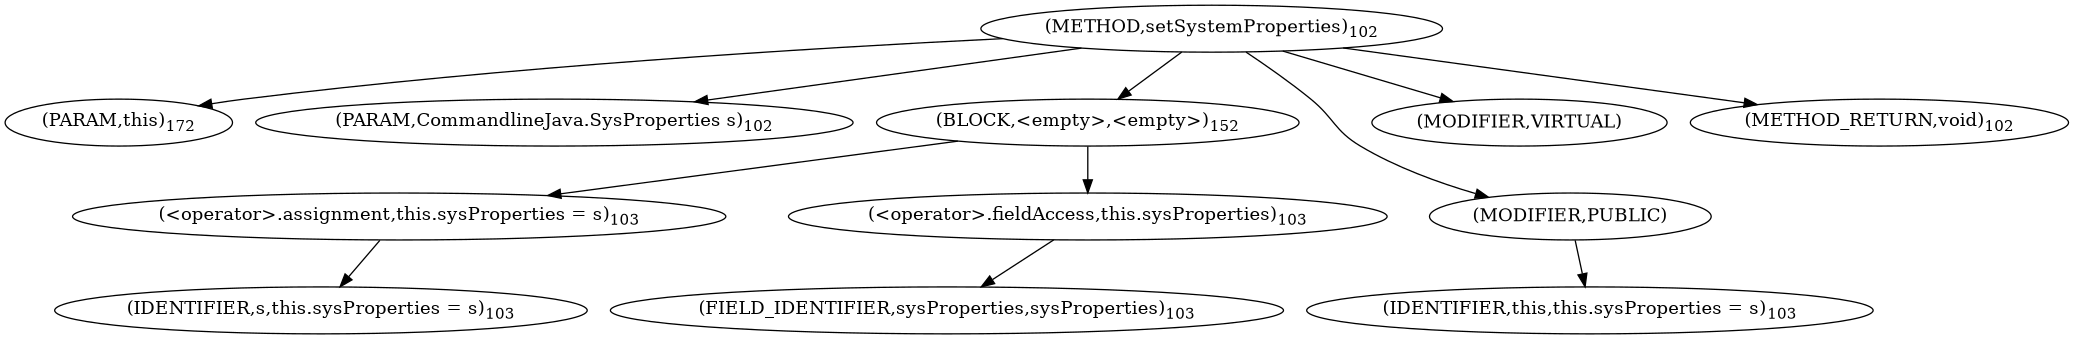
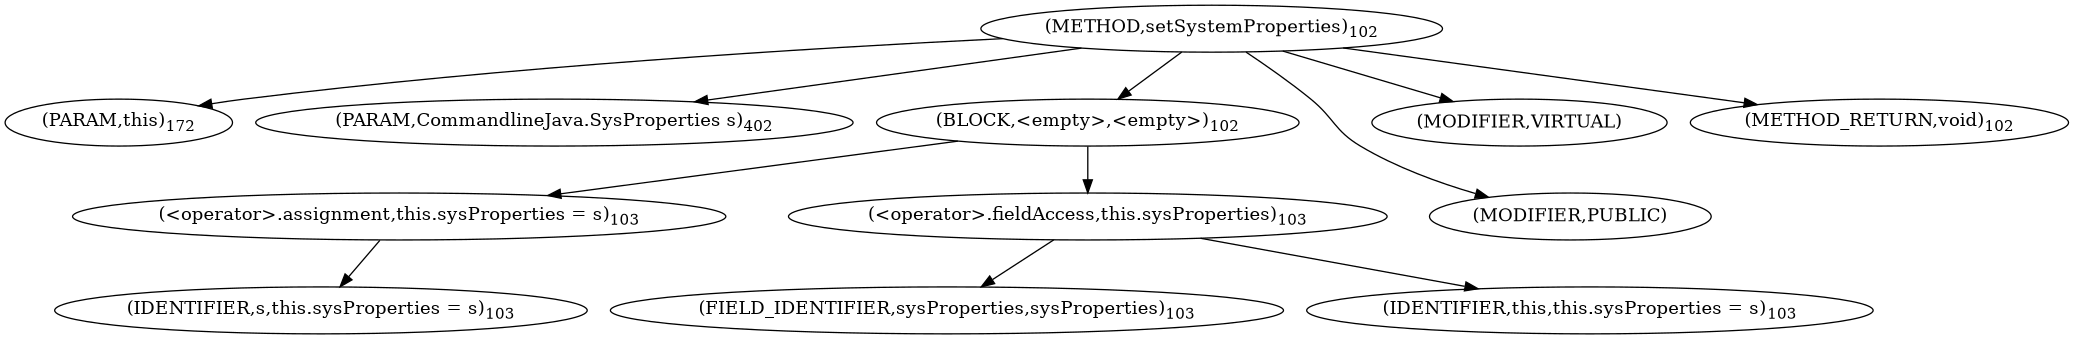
node "(PARAM,CommandlineJava.SysProperties s)": text "102" -> "402"
node "(BLOCK,<empty>,<empty>)": text "152" -> "102"
edge "(MODIFIER,PUBLIC)" -> "(IDENTIFIER,this,this.sysProperties = s)": now "(<operator>.fieldAccess,this.sysProperties)" -> "(IDENTIFIER,this,this.sysProperties = s)"
